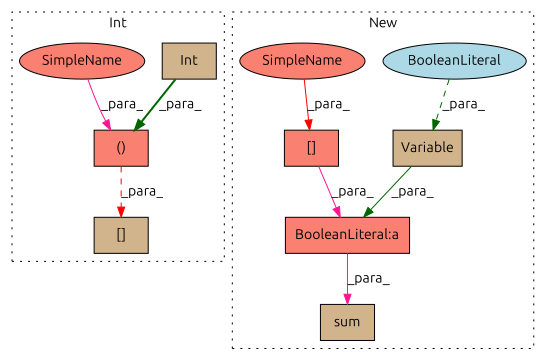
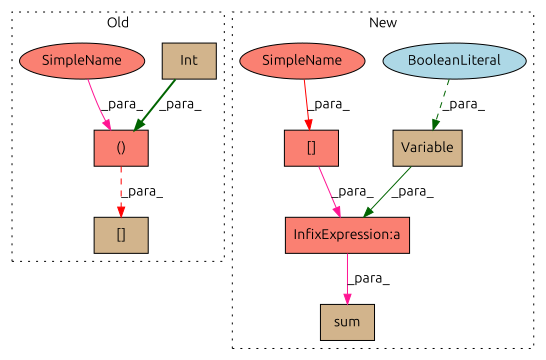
cluster "Int": label "Int" -> "Old"
node "BooleanLiteral:a": label "BooleanLiteral:a" -> "InfixExpression:a"
